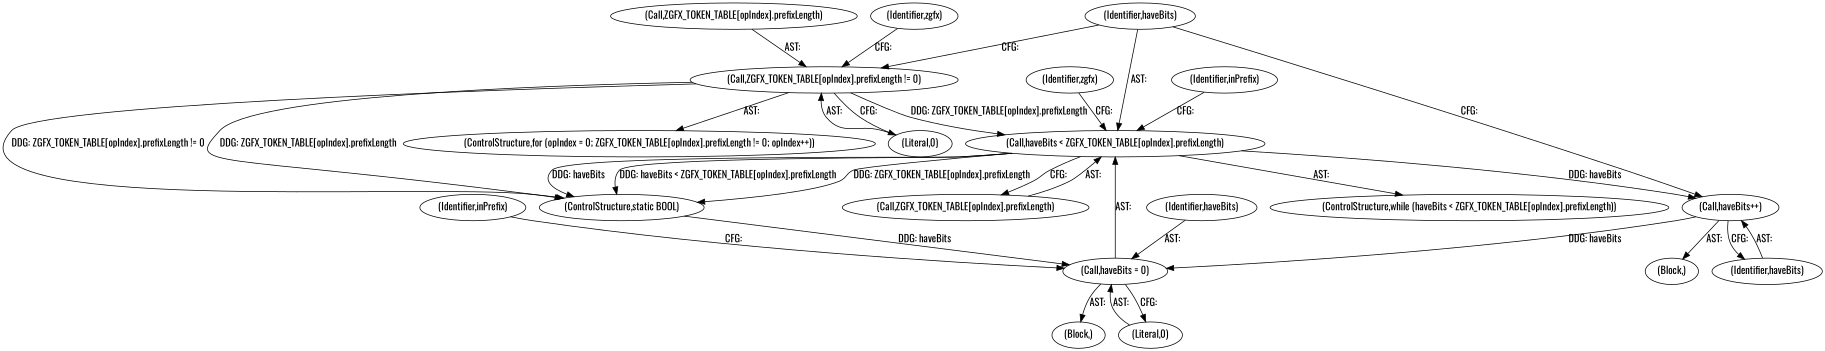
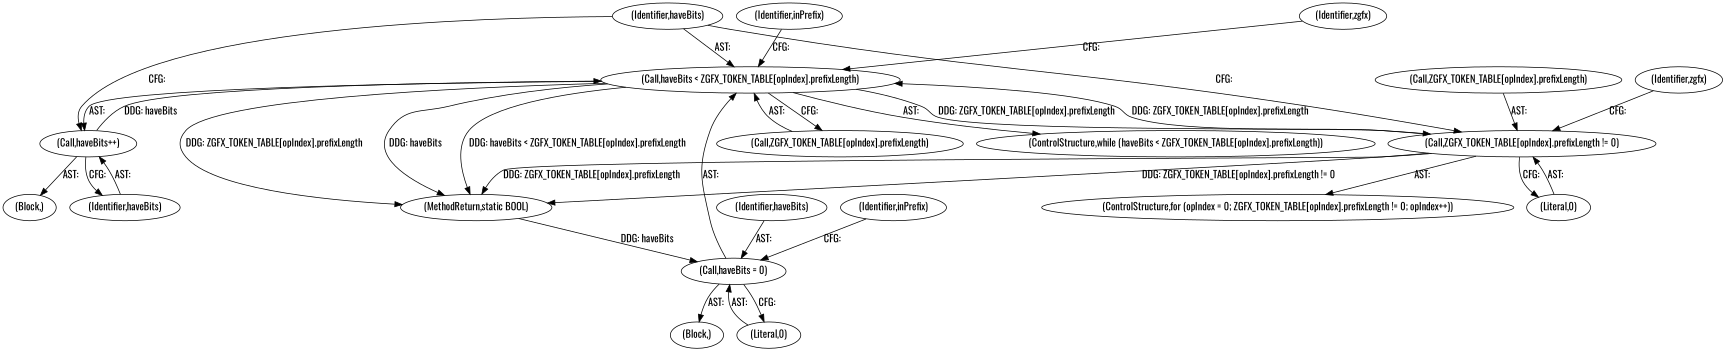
edge "(Call,haveBits < ZGFX_TOKEN_TABLE[opIndex].prefixLength)" -> "(Call,ZGFX_TOKEN_TABLE[opIndex].prefixLength != 0)": added, label "DDG: ZGFX_TOKEN_TABLE[opIndex].prefixLength"
edge "(Call,haveBits < ZGFX_TOKEN_TABLE[opIndex].prefixLength)" -> "(Call,haveBits++)": label "DDG: haveBits" -> "AST: "
node "(ControlStructure,static BOOL)": label "(ControlStructure,static BOOL)" -> "(MethodReturn,static BOOL)"
edge "(Call,haveBits++)" -> "(Call,haveBits = 0)": now "(Call,haveBits++)" -> "(Call,haveBits < ZGFX_TOKEN_TABLE[opIndex].prefixLength)"
